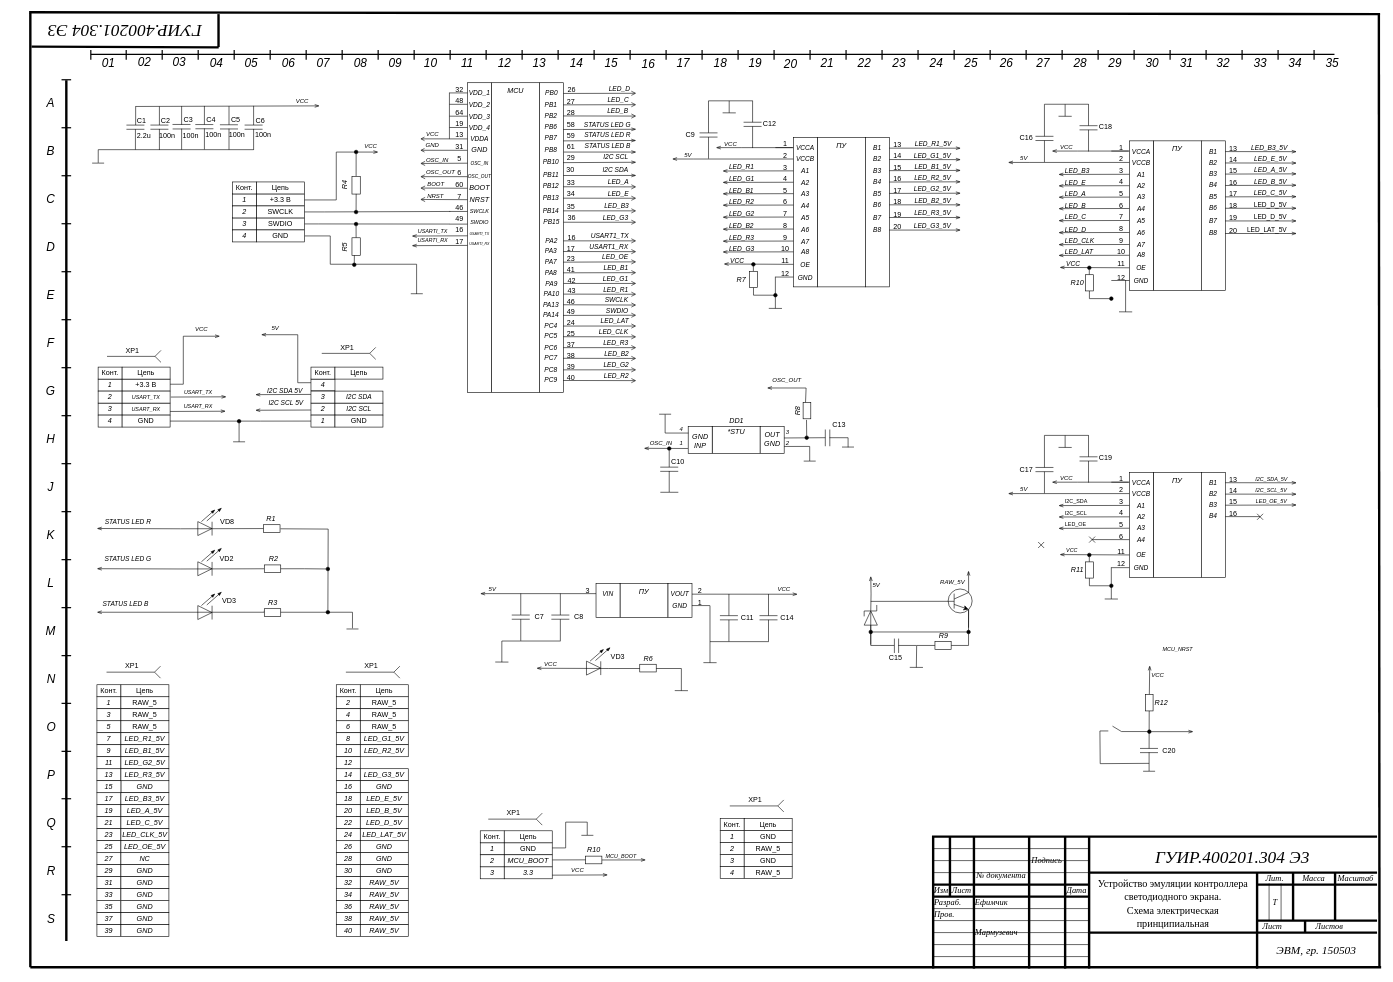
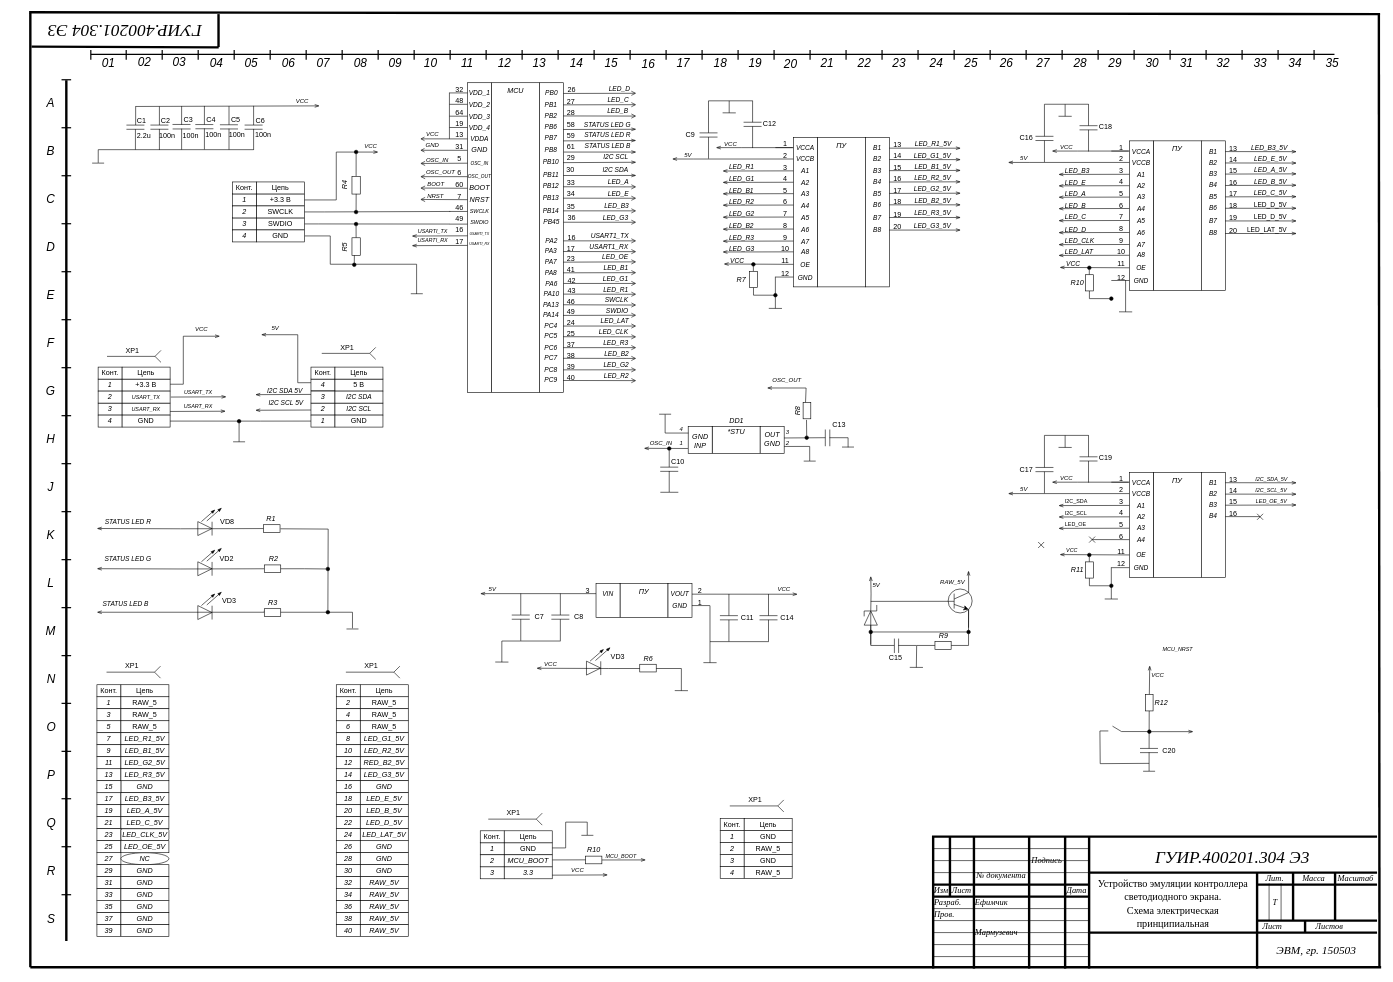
node "PB15": label "PB15" -> "PB45"
node "PA9": label "PA9" -> "PA6"
node "5 В": added
node "RED_B2_5V": added
node "LED_CLK_5V": shape rectangle -> rounded rectangle
node "NC": shape rectangle -> ellipse
